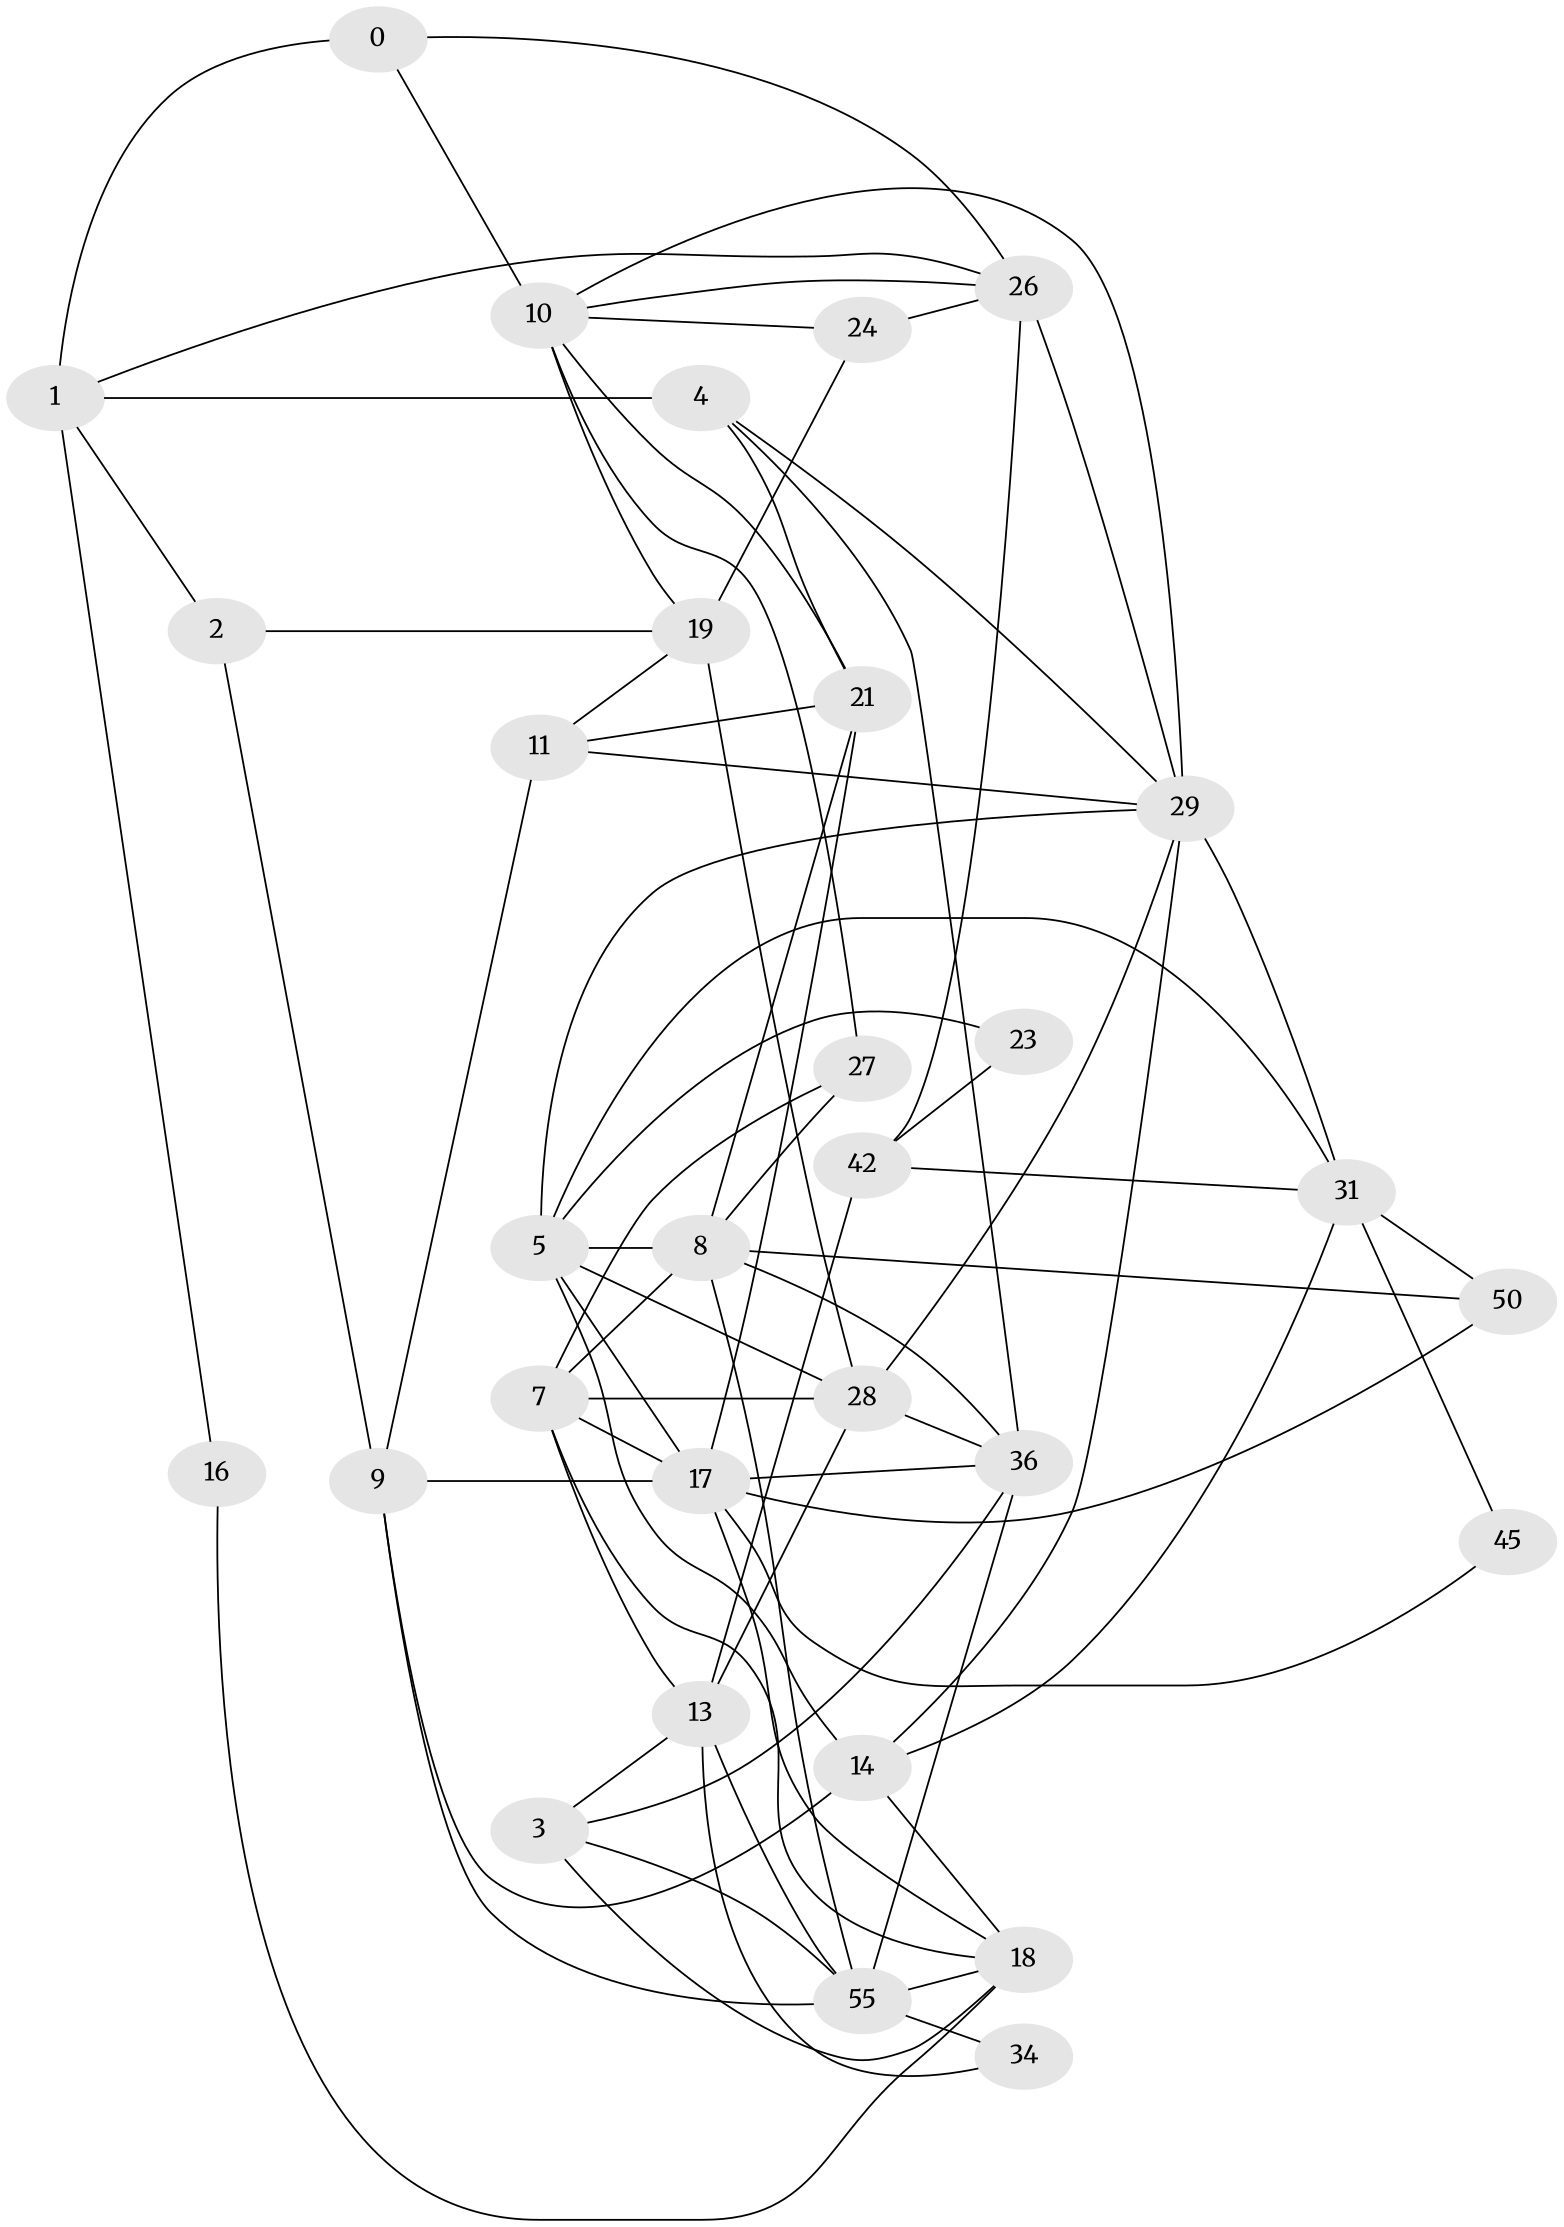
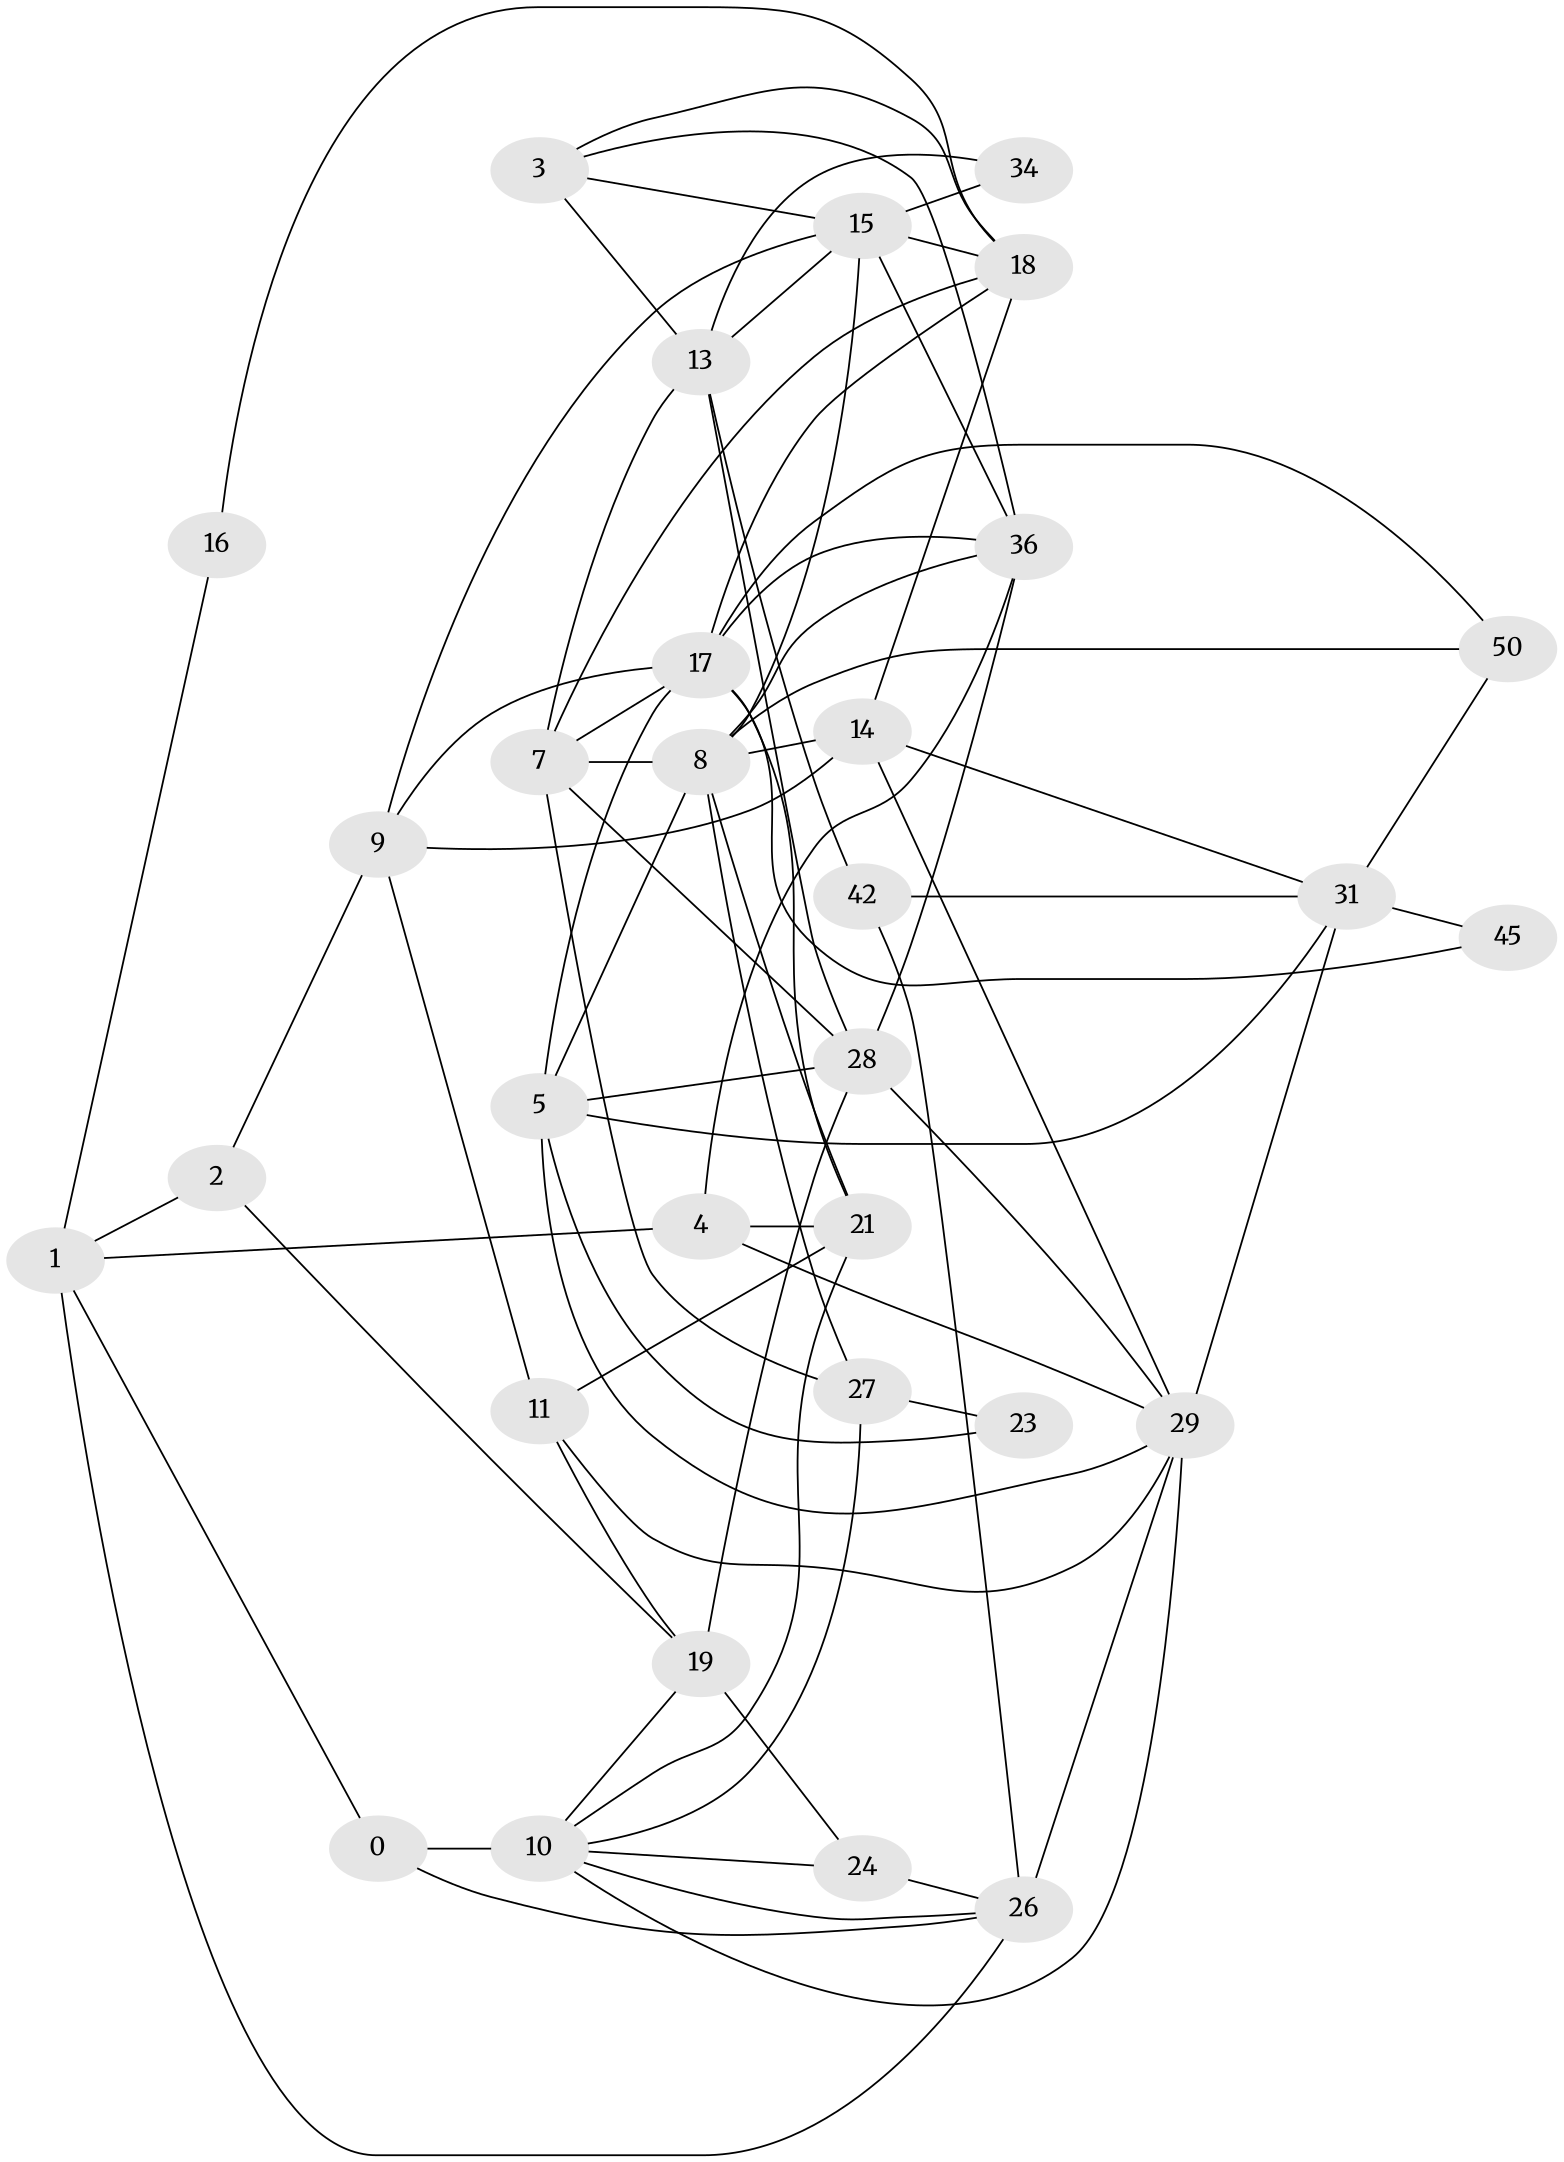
edge "23" -- "42": now "23" -- "27"
edge "5" -- "14": now "8" -- "14"
node "55": label "55" -> "15"
